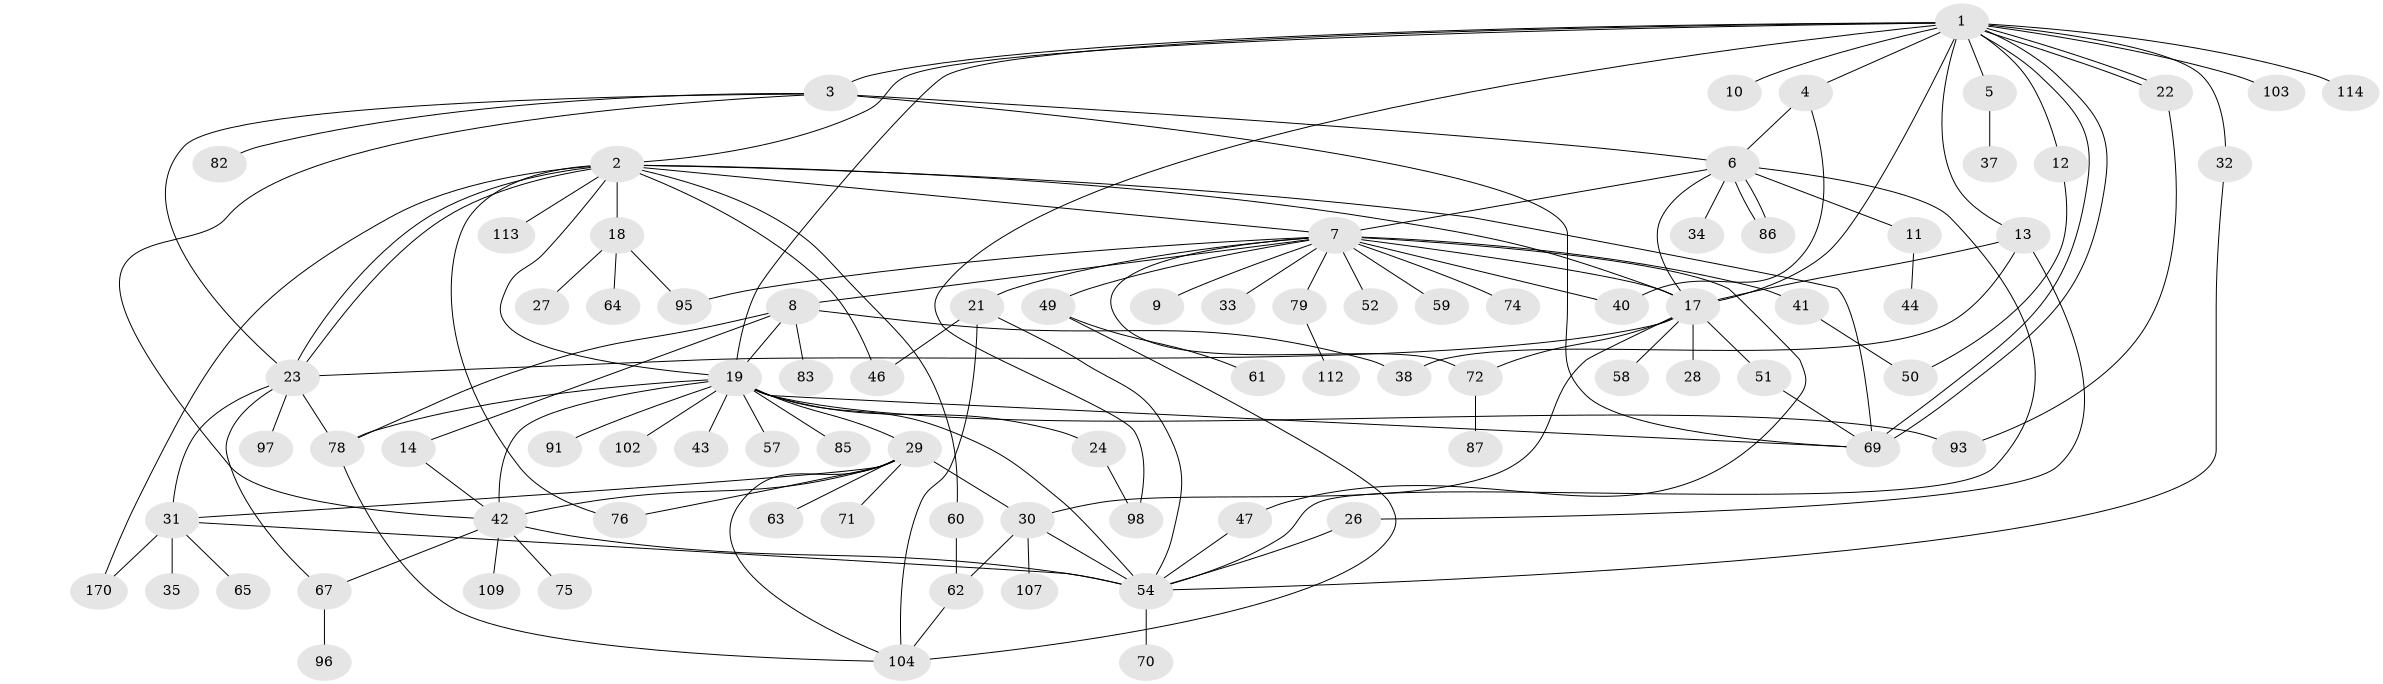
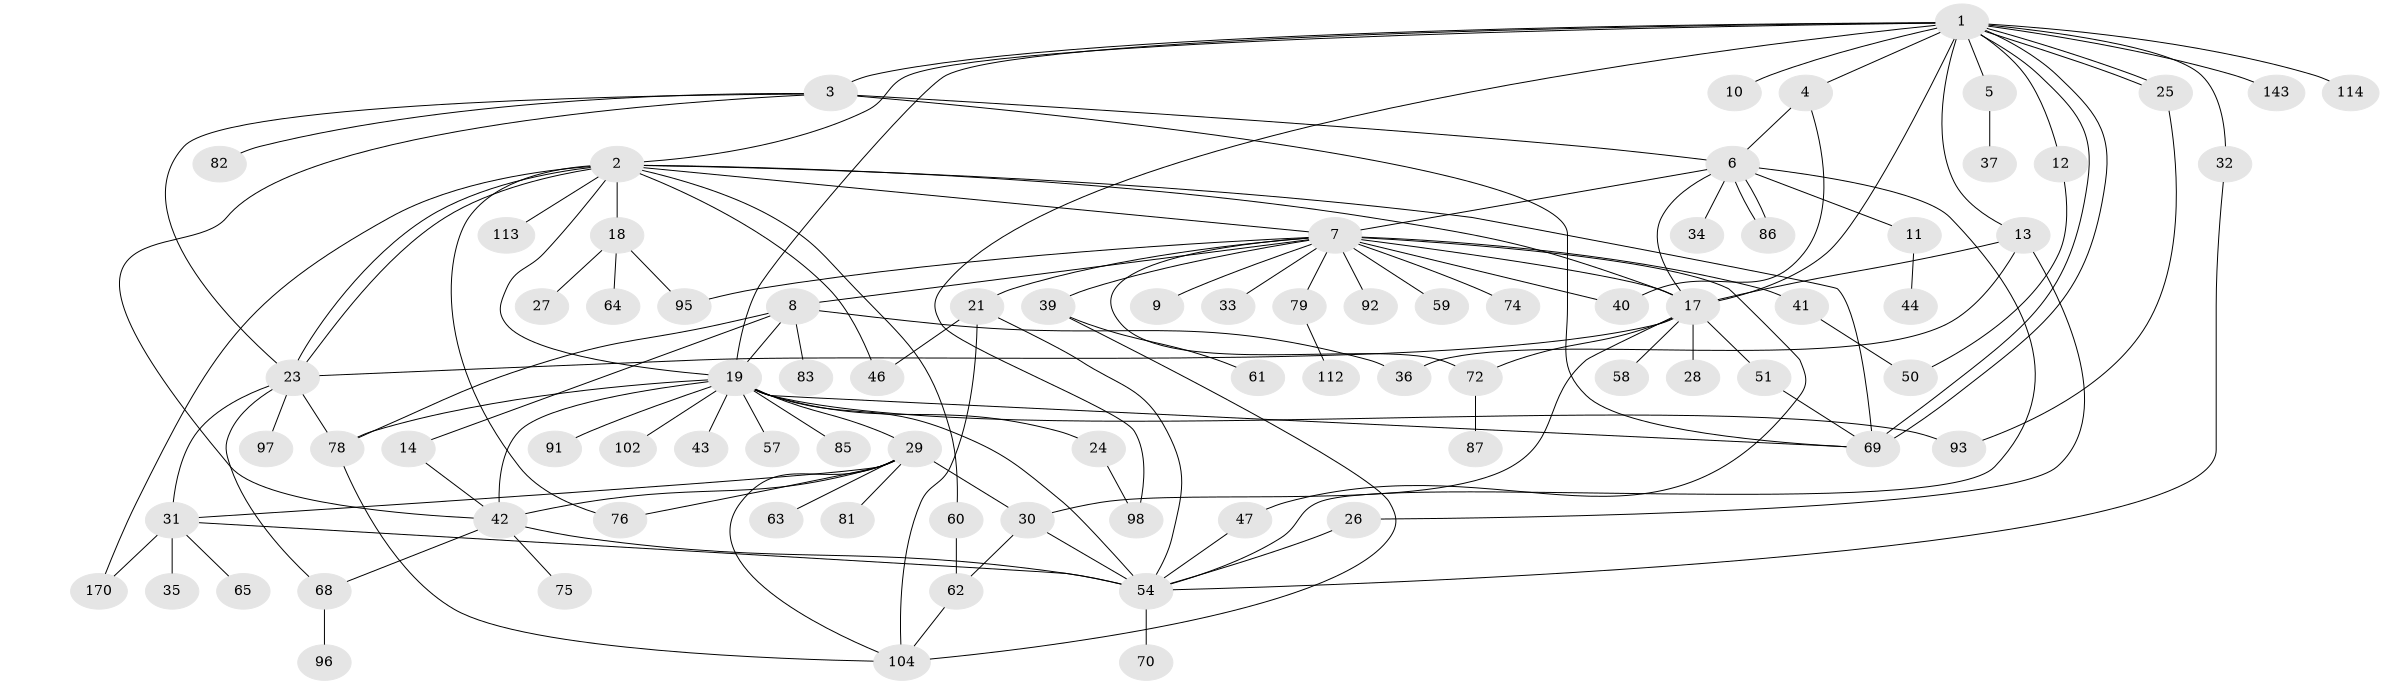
node "22": label "22" -> "25"
node "103": label "103" -> "143"
node "49": label "49" -> "39"
node "52": label "52" -> "92"
node "38": label "38" -> "36"
node "71": label "71" -> "81"
node "67": label "67" -> "68"
node "109": removed
node "107": removed
